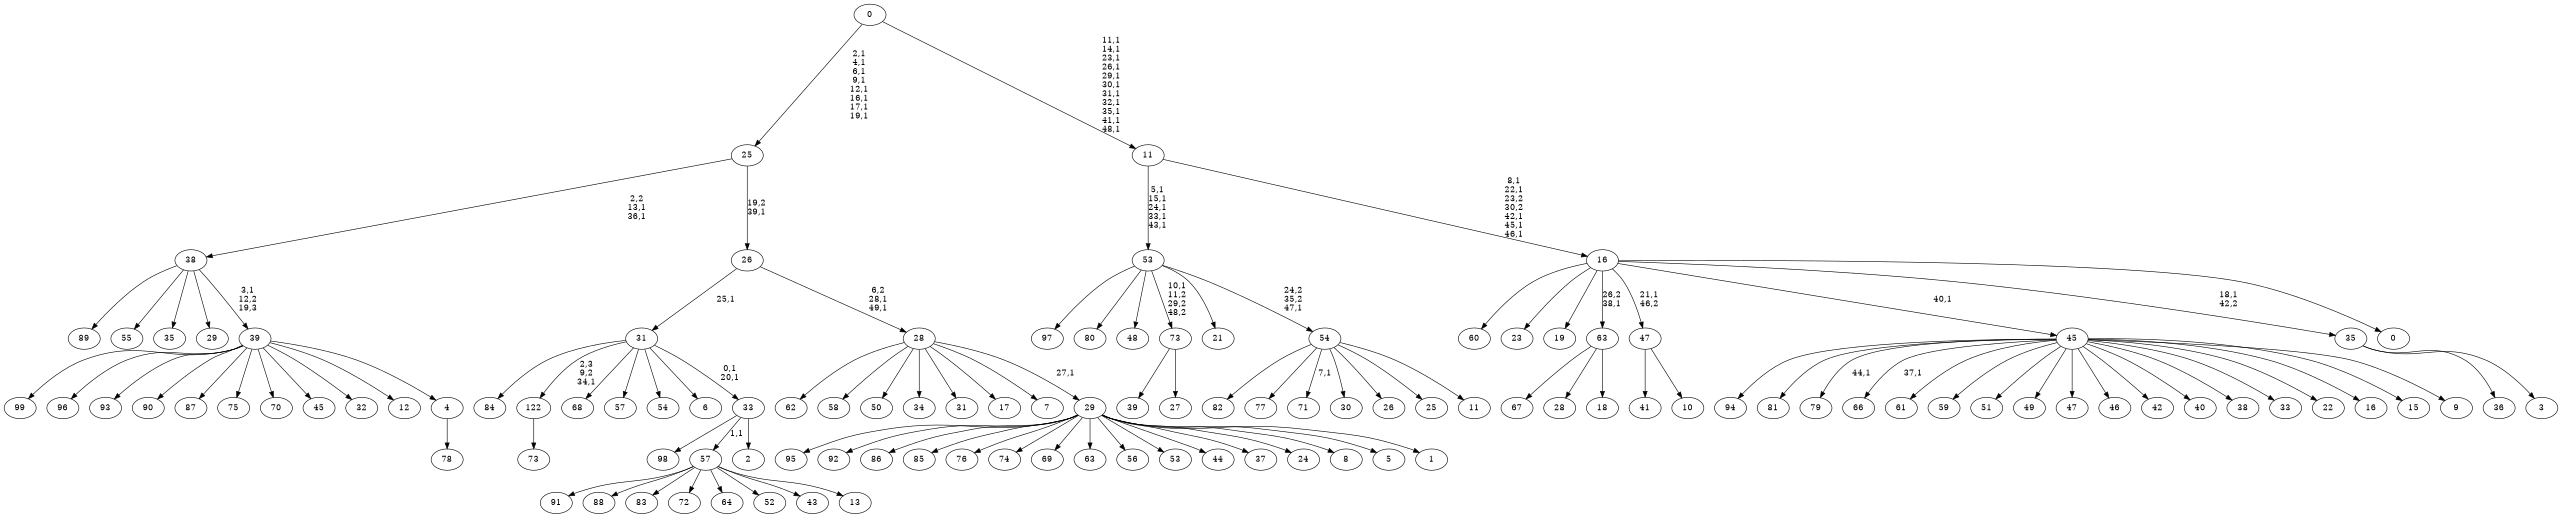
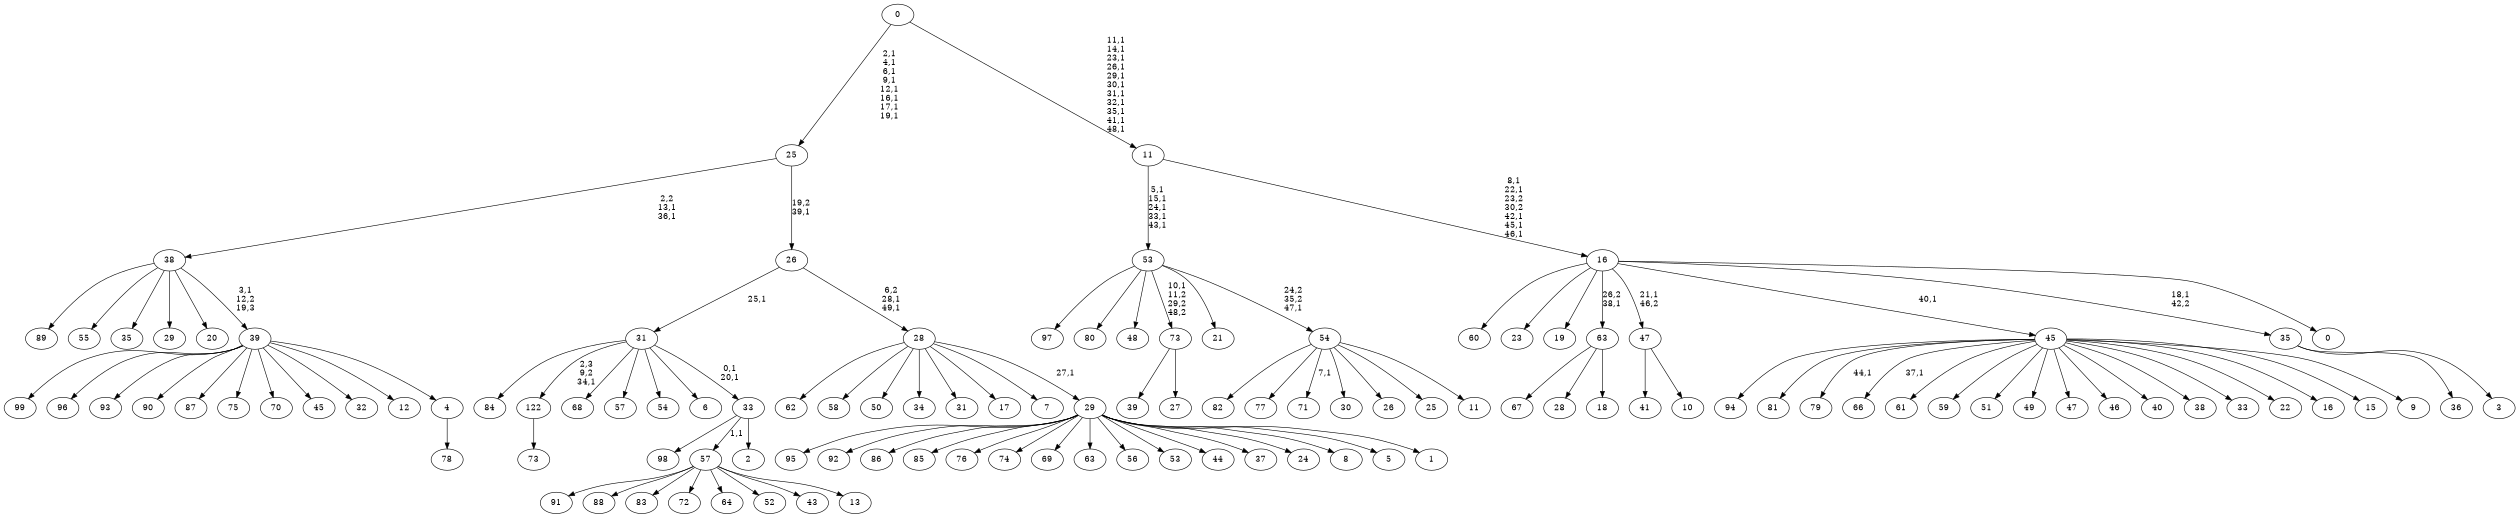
node "20": added
node "42": removed
